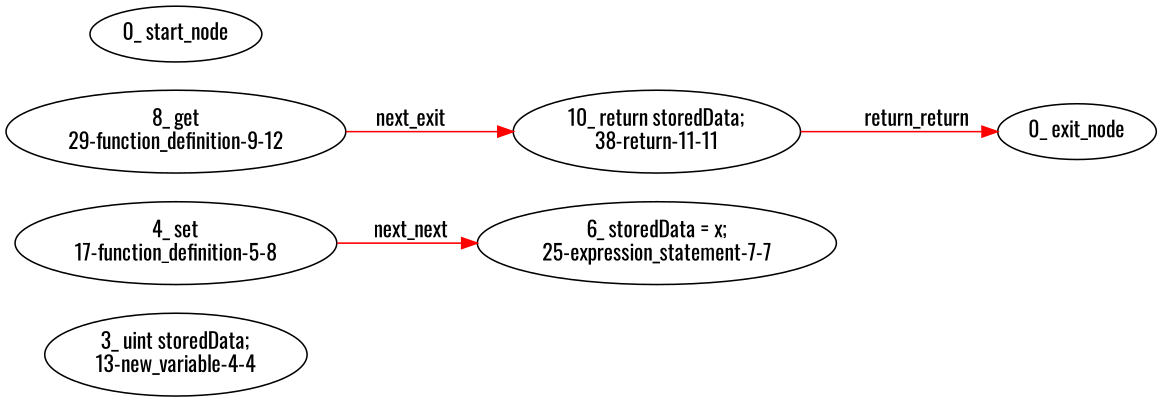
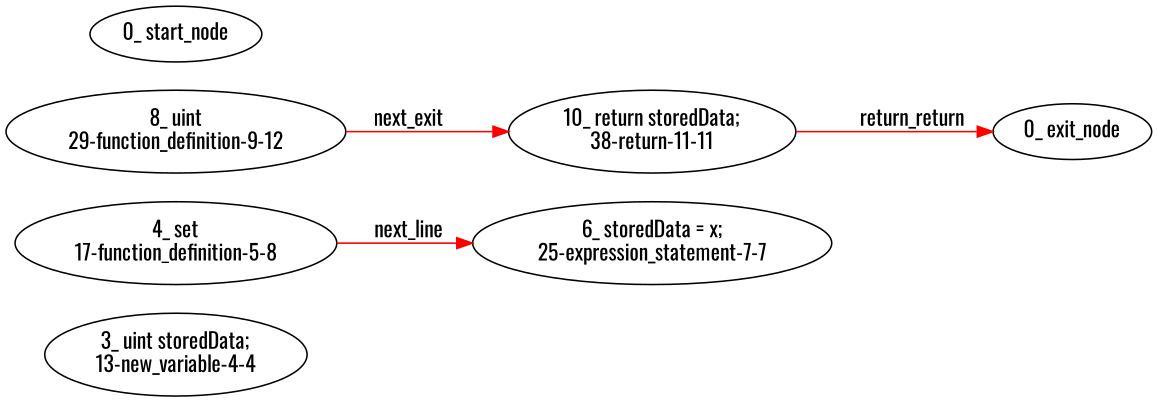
node "8_ get 29-function_definition-9-12": label "8_ get 29-function_definition-9-12" -> "8_ uint 29-function_definition-9-12"
edge "4_ set 17-function_definition-5-8" -> "6_ storedData = x; 25-expression_statement-7-7": label "next_next" -> "next_line"
